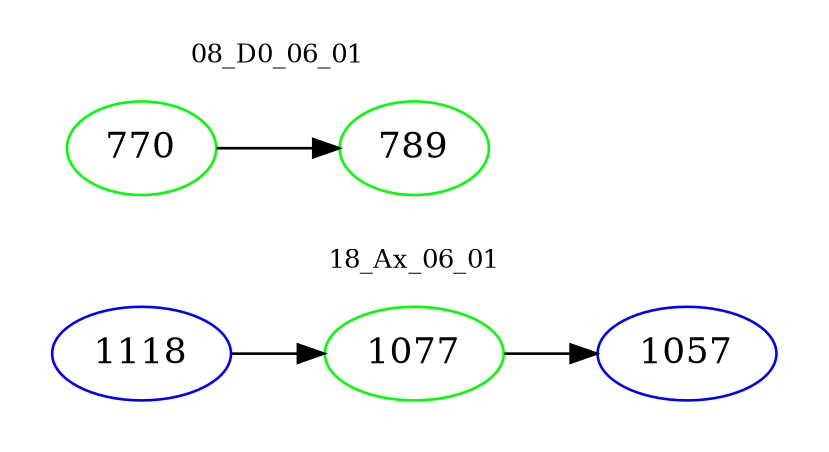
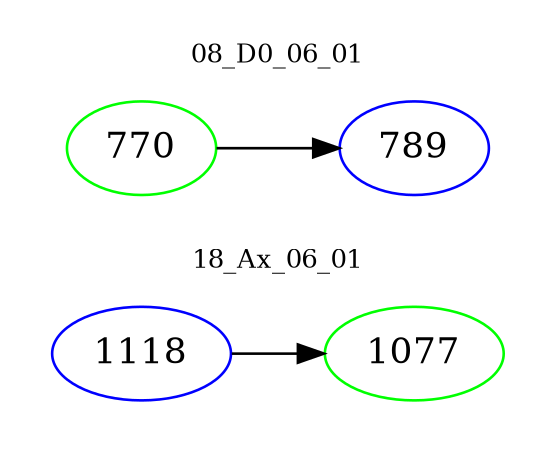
node "789": color green -> blue
node "1057": removed
